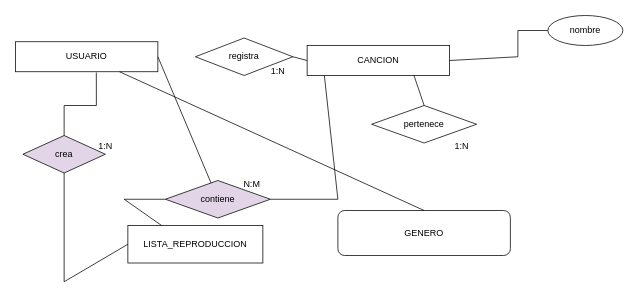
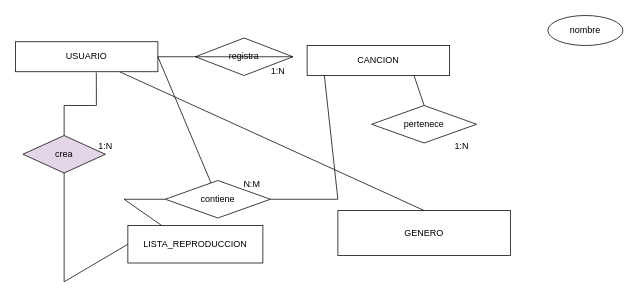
edge "nombre" -- "CANCION": removed
edge "registra" -- "CANCION": now "registra" -- "USUARIO"
node "contiene": fillcolor #e1d5e7 -> #ffffff
node "GENERO": shape rounded rectangle -> rectangle
